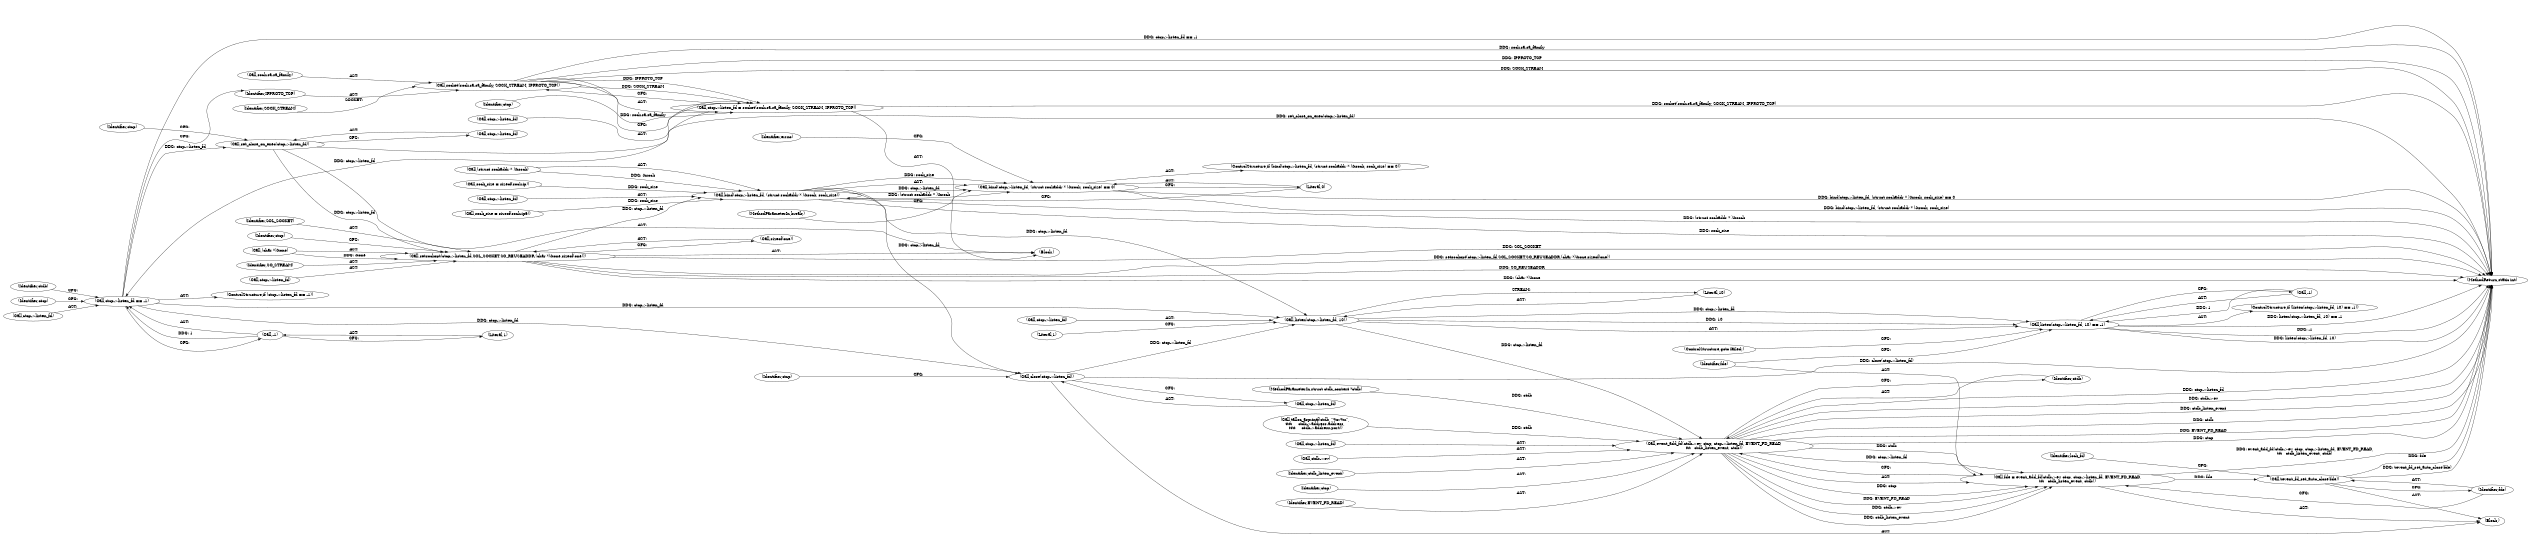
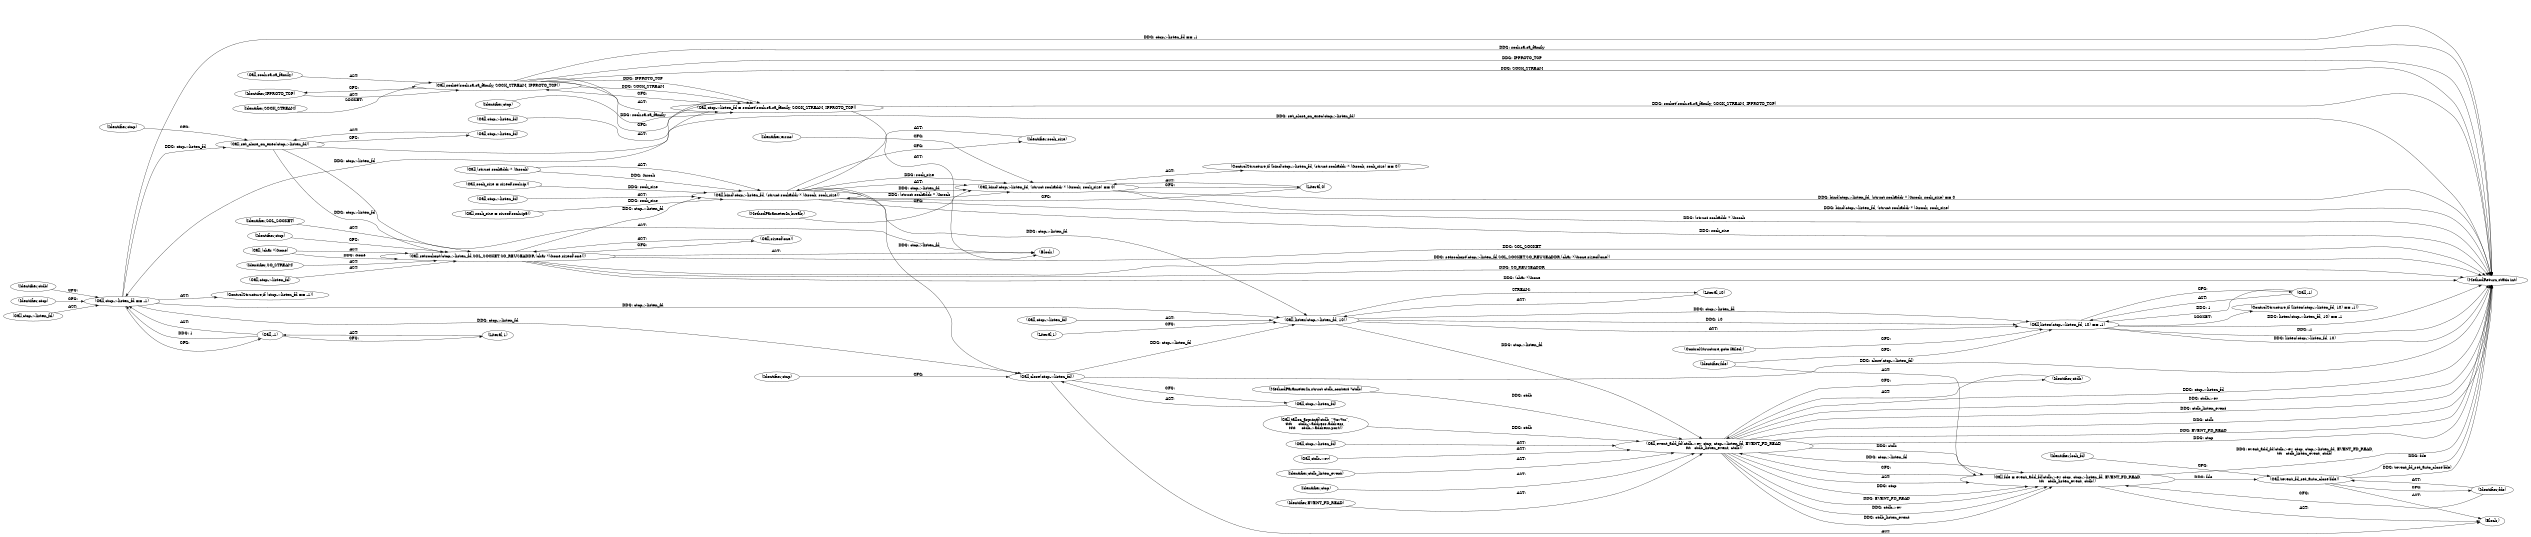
node "(Identifier,sock_size)": added
edge "(Call,ctcp->listen_fd == -1)" -> "(Identifier,IPPROTO_TCP)": now "(Call,socket(sock.sa.sa_family, SOCK_STREAM, IPPROTO_TCP))" -> "(Identifier,IPPROTO_TCP)"
edge "(Call,listen(ctcp->listen_fd, 10) == -1)" -> "(ControlStructure,if (listen(ctcp->listen_fd, 10) == -1))": label "AST: " -> "SOCKET: "
